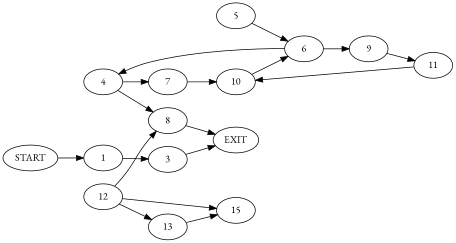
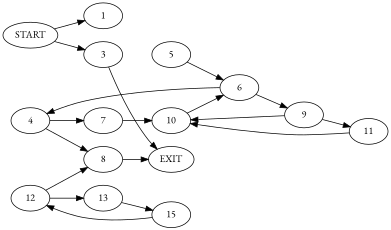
edge "9" -> "10": added
edge "1" -> "3": now "START" -> "3"
edge "12" -> "15": reversed
